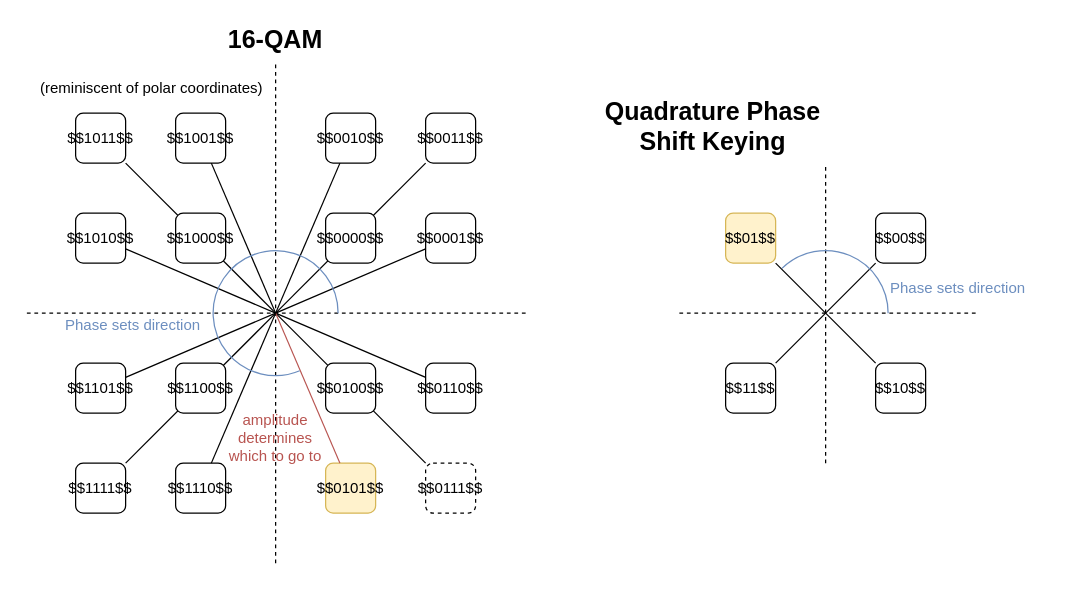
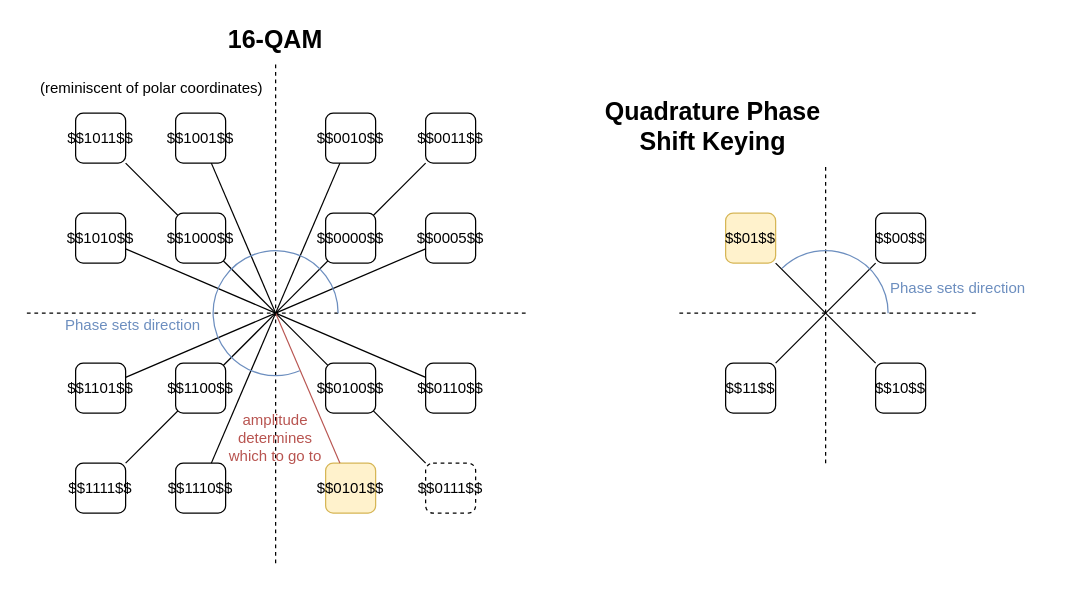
node "$$0001$$": label "$$0001$$" -> "$$0005$$"
